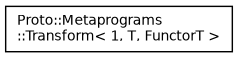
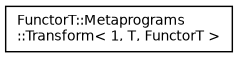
node "Proto::Metaprograms ::Transform< 1, T, FunctorT >": label "Proto::Metaprograms ::Transform< 1, T, FunctorT >" -> "FunctorT::Metaprograms ::Transform< 1, T, FunctorT >"
